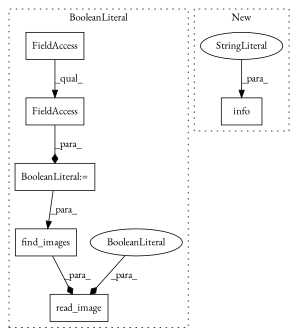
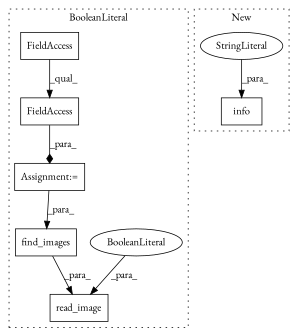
node "BooleanLiteral:=": label "BooleanLiteral:=" -> "Assignment:="
edge "find_images" -> "read_image": arrowhead diamond -> normal
edge "BooleanLiteral" -> "read_image": arrowhead diamond -> normal
